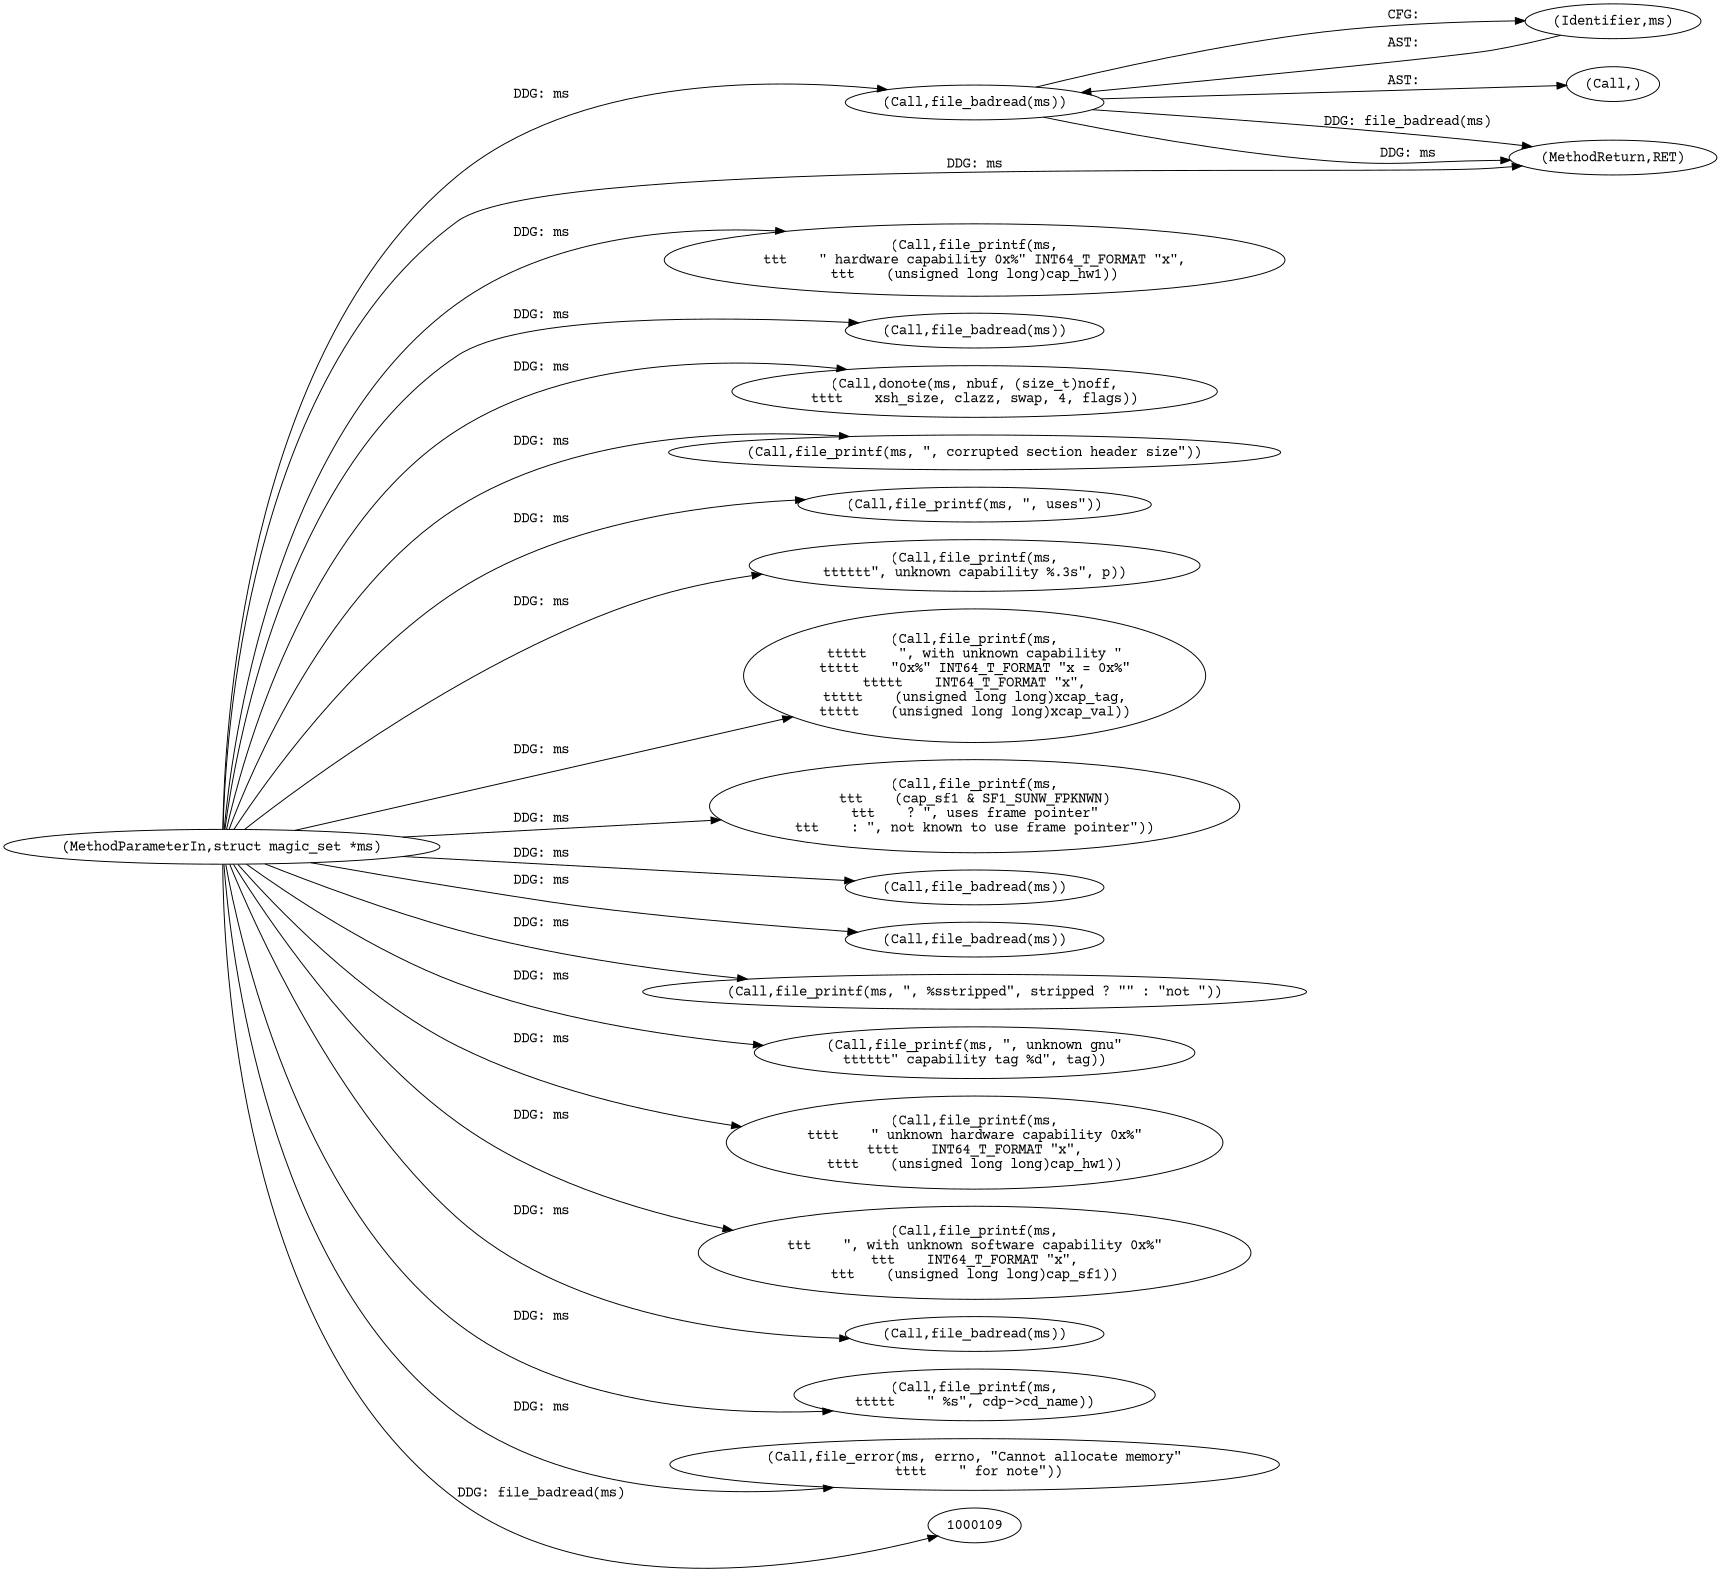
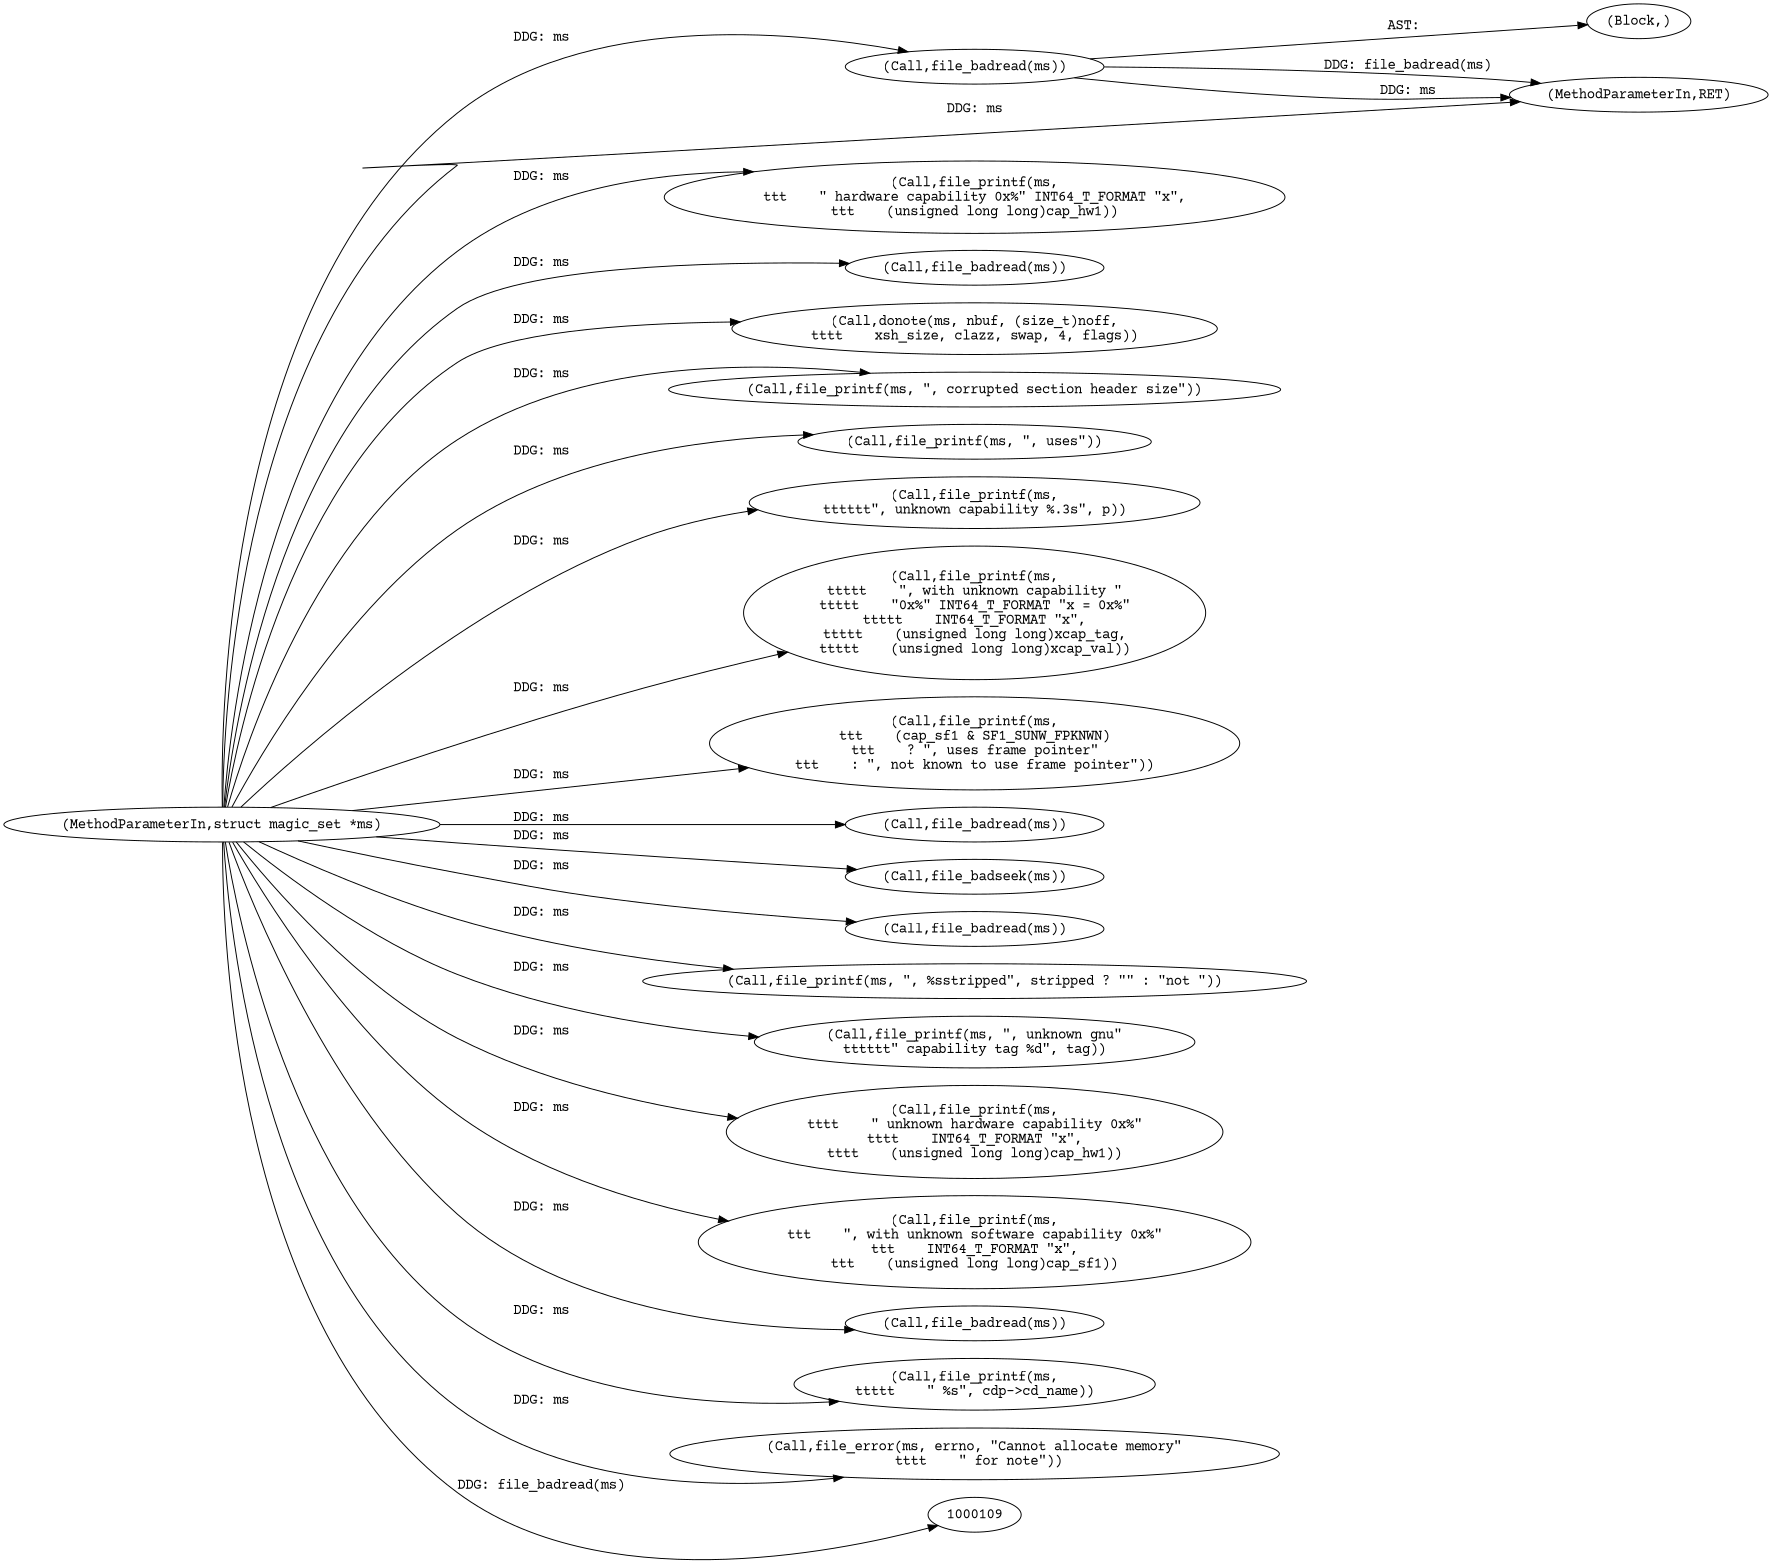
node "(Identifier,ms)": removed
node "(Call,)": label "(Call,)" -> "(Block,)"
node "(MethodReturn,RET)": label "(MethodReturn,RET)" -> "(MethodParameterIn,RET)"
node "(Call,file_badseek(ms))": added
